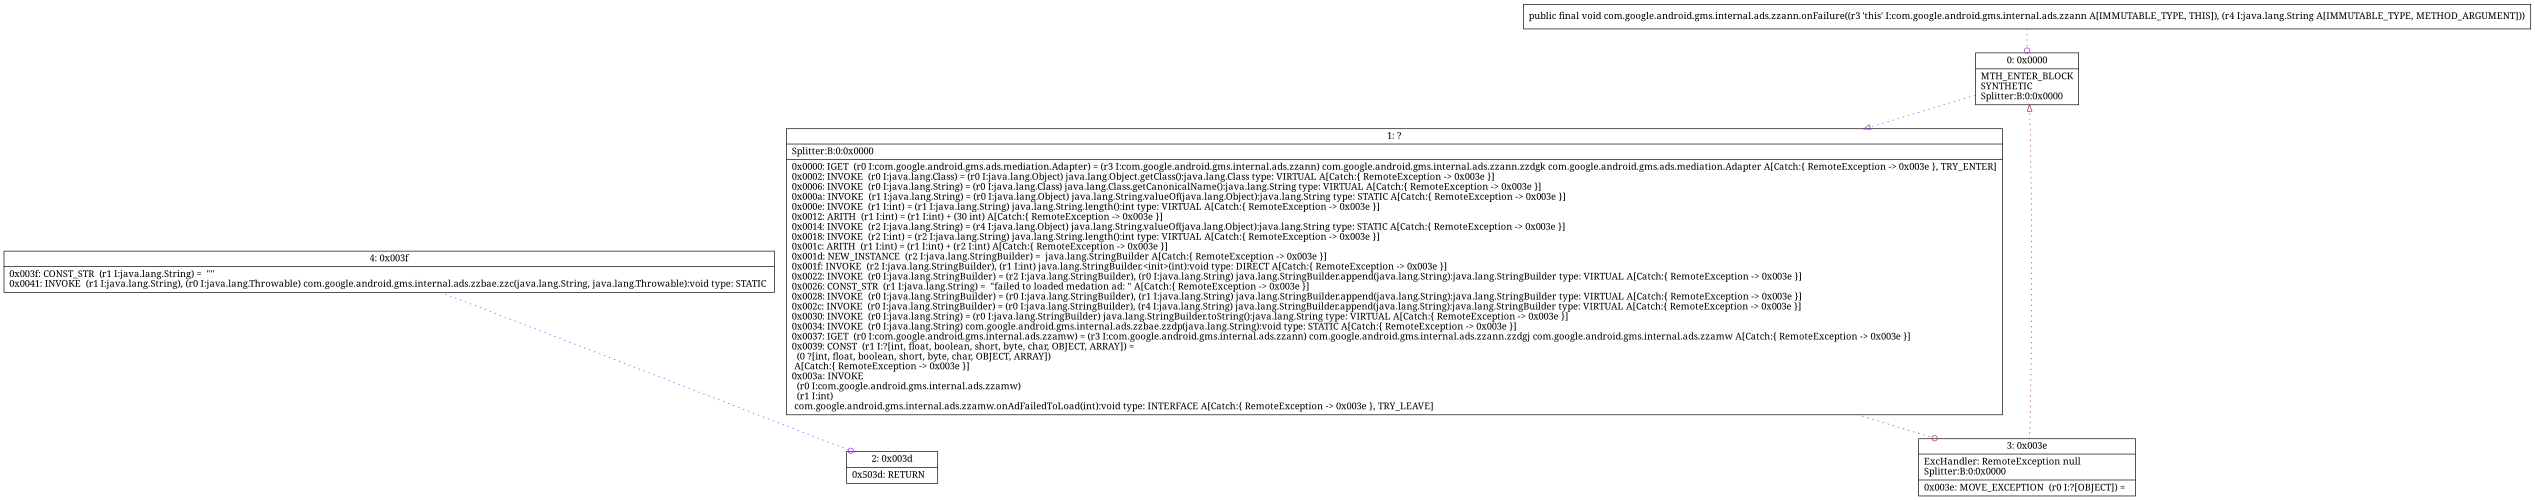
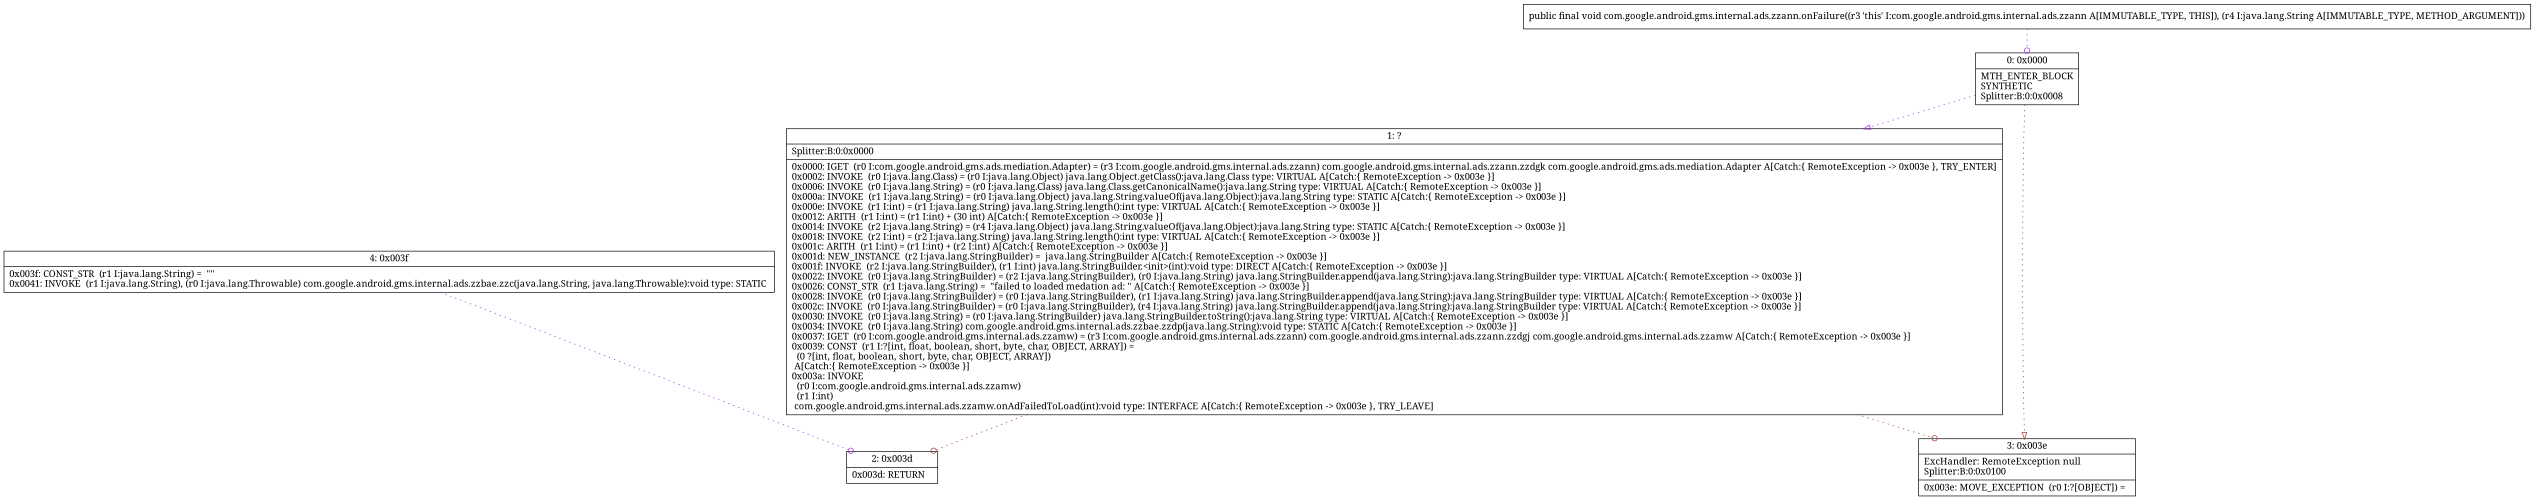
node "0: 0x0000": text "Splitter:B:0:0x0000" -> "Splitter:B:0:0x0008"
edge "3: 0x003e" -> "0: 0x0000": reversed
edge "1: ?" -> "2: 0x003d": added
node "3: 0x003e": text "Splitter:B:0:0x0000" -> "Splitter:B:0:0x0100"
node "2: 0x003d": text "0x503d: RETURN" -> "0x003d: RETURN"
